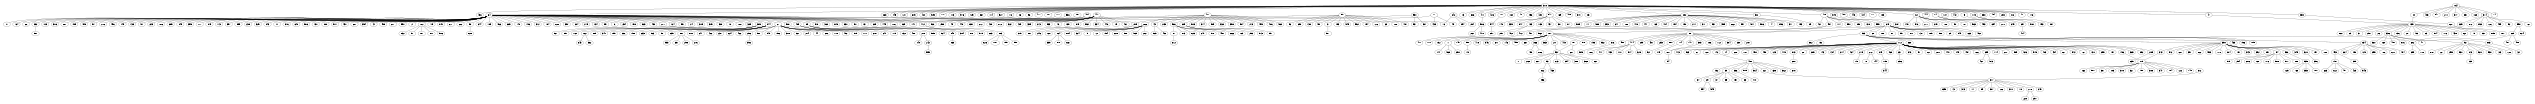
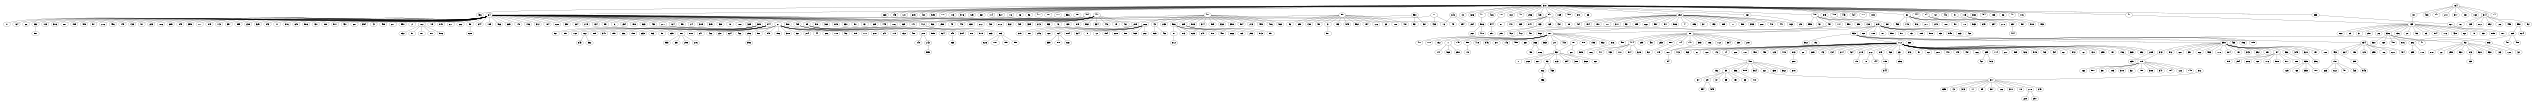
node "641": removed
